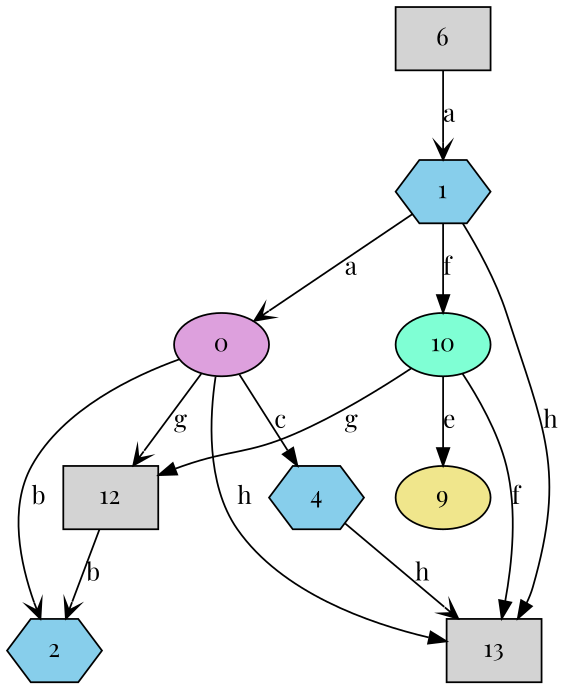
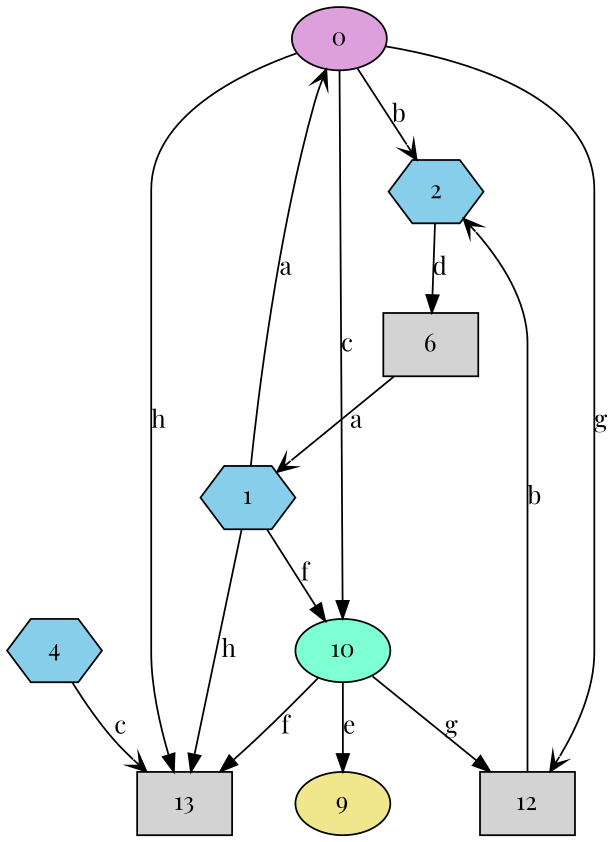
edge "2" -> "6": added, label "d"
edge "0" -> "4": now "0" -> "10"
edge "4" -> "13": label "h" -> "c"
